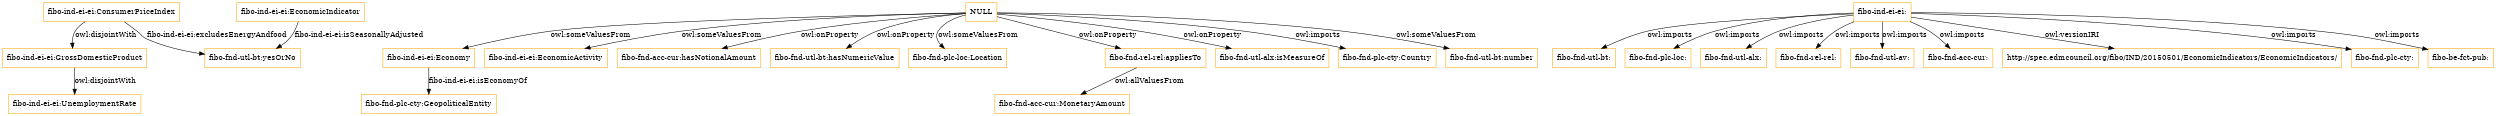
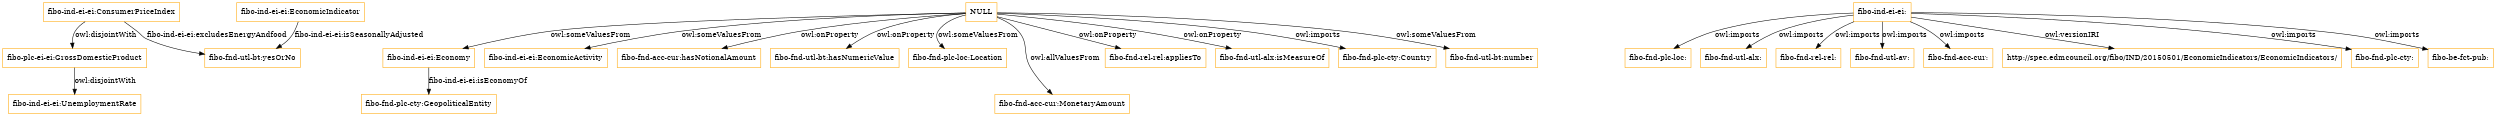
node "fibo-ind-ei-ei:GrossDomesticProduct": label "fibo-ind-ei-ei:GrossDomesticProduct" -> "fibo-plc-ei-ei:GrossDomesticProduct"
node "fibo-fnd-utl-bt:": removed
edge "fibo-fnd-rel-rel:appliesTo" -> "fibo-fnd-acc-cur:MonetaryAmount": now "NULL" -> "fibo-fnd-acc-cur:MonetaryAmount"
